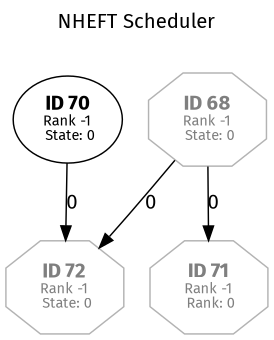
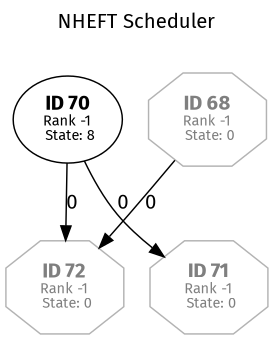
node "ID 70": text "State: 0" -> "State: 8"
edge "ID 68" -> "ID 71": now "ID 70" -> "ID 71"
node "ID 71": text "Rank: 0" -> "State: 0"
